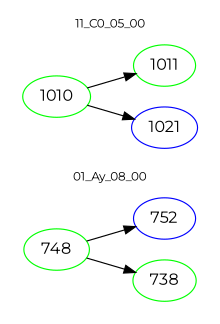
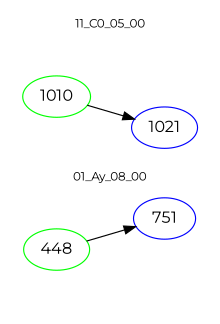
node "1011": removed
node "752": label "752" -> "751"
node "748": label "748" -> "448"
node "738": removed
